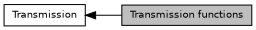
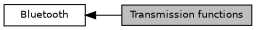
node "Transmission": label "Transmission" -> "Bluetooth"
